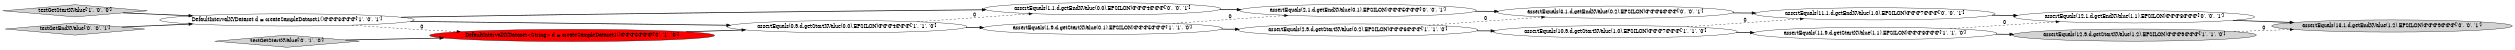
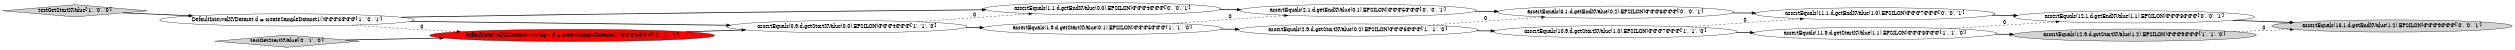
node "testGetEndXValue['0', '0', '1']": removed
